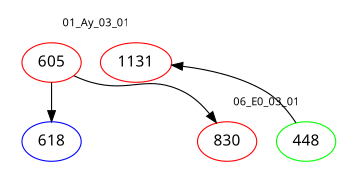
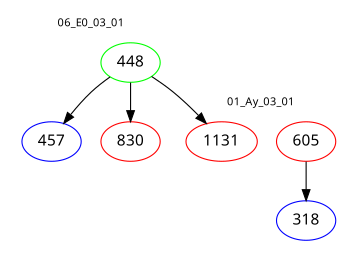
edge "605" -> "830": now "448" -> "830"
node "618": label "618" -> "318"
node "457": added
